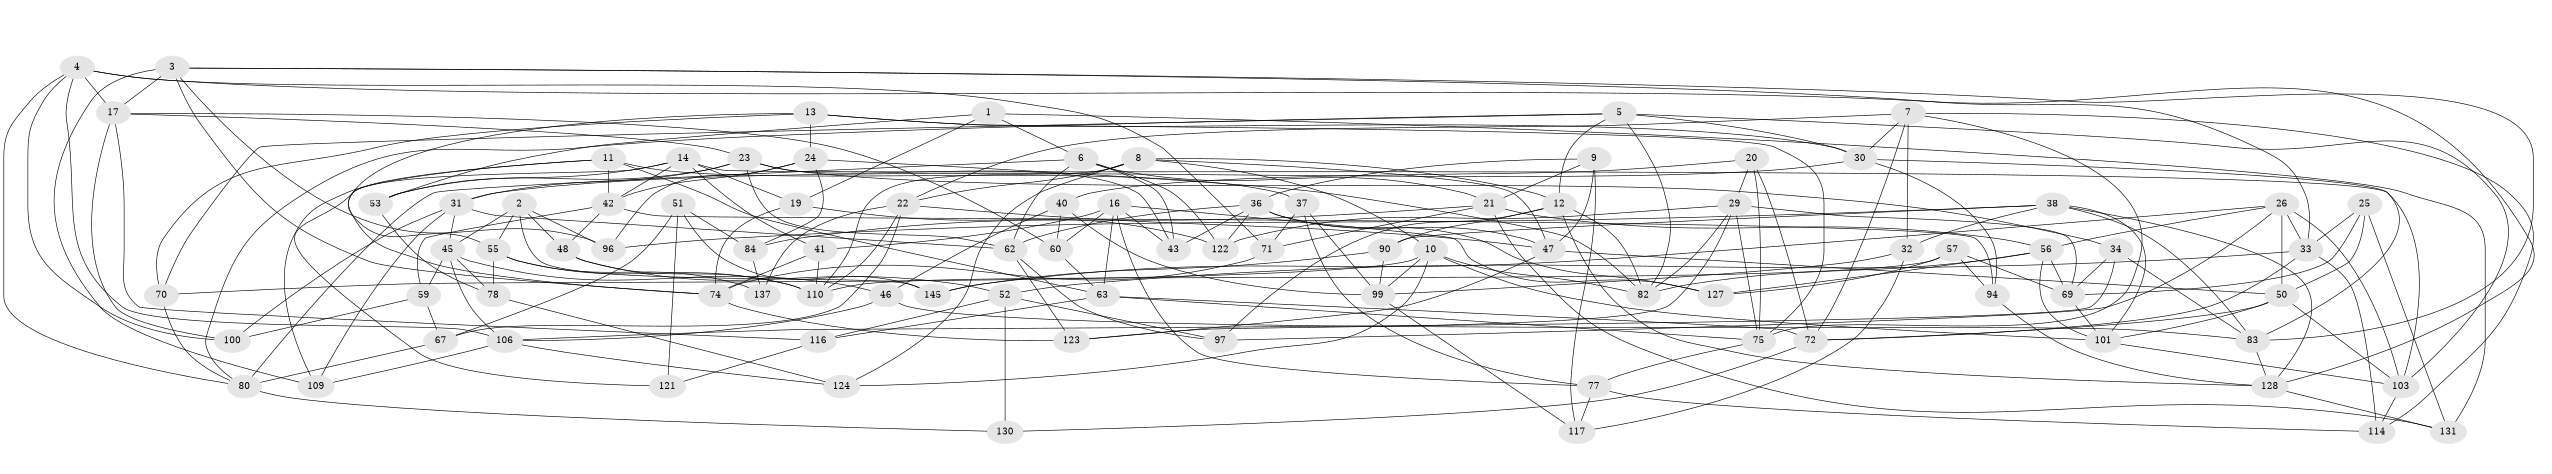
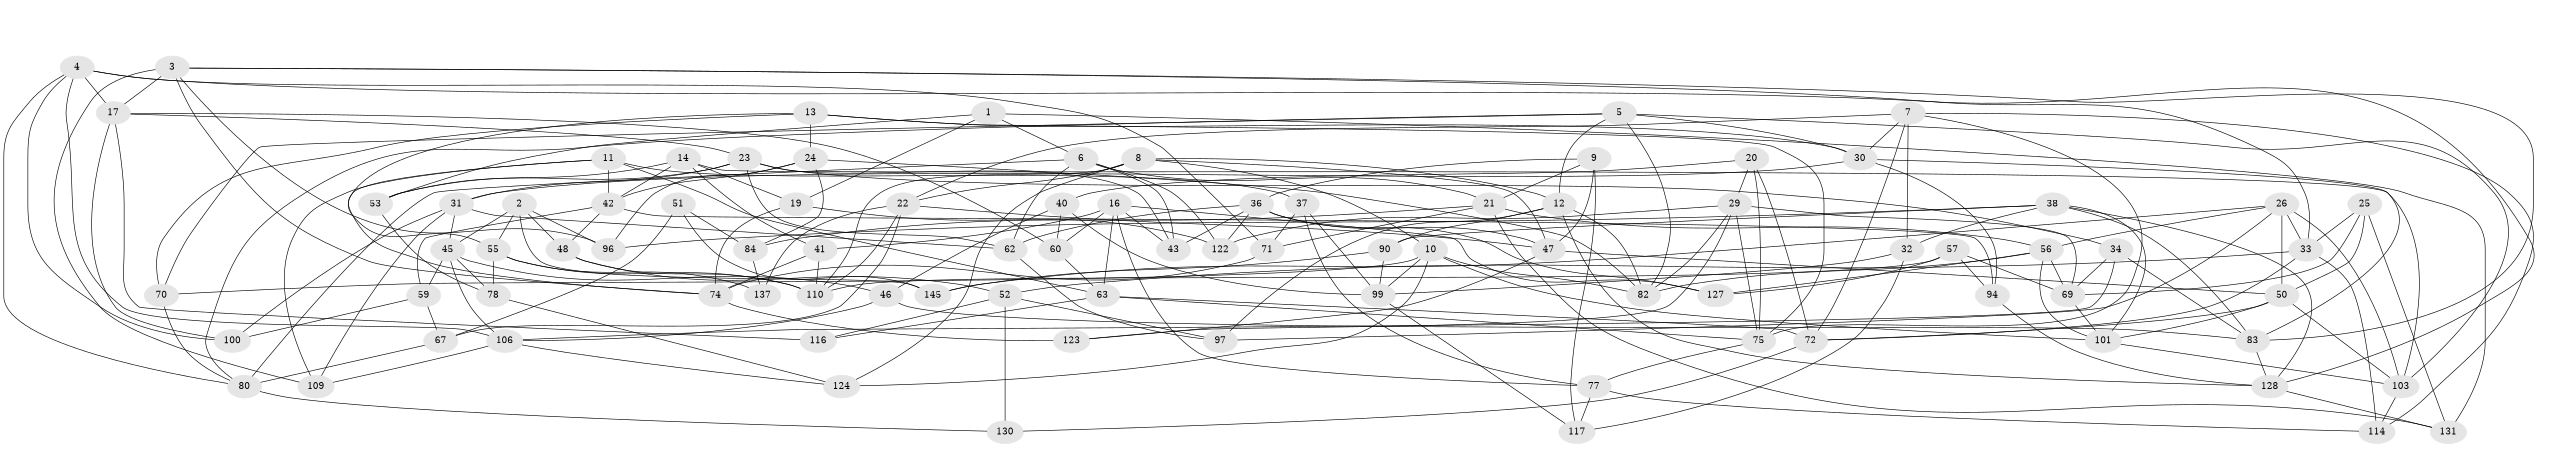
edge "62" -- "123": removed
node "121": removed
